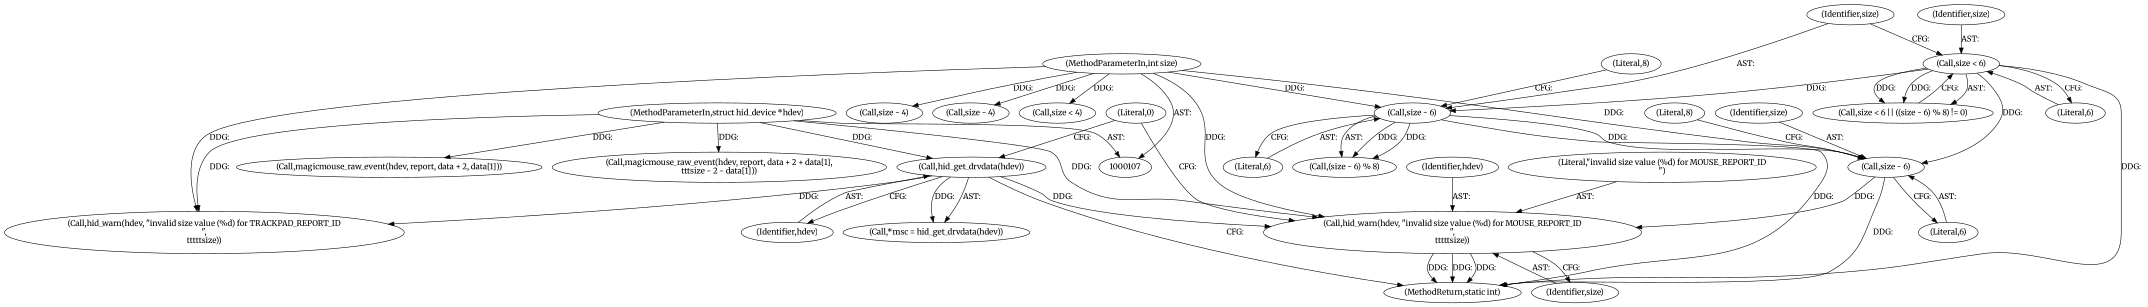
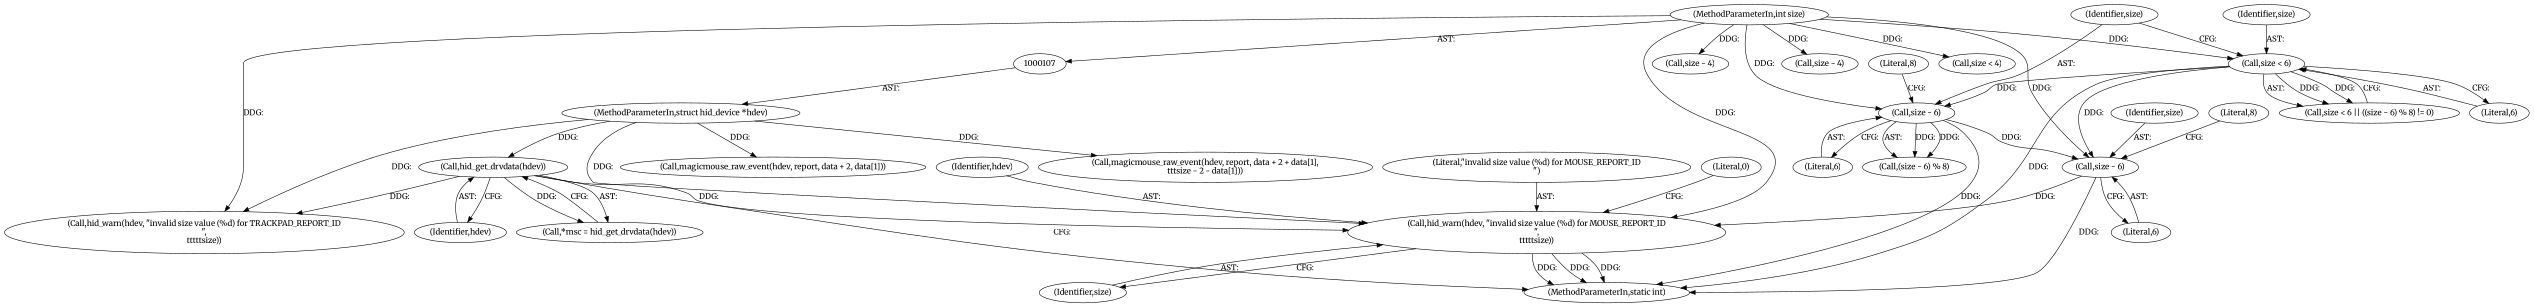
edge "(MethodParameterIn,int size)" -> "(Call,size < 6)": added, label "DDG:"
edge "(MethodParameterIn,struct hid_device *hdev)" -> "1000107": reversed
edge "(Literal,0)" -> "(Call,hid_get_drvdata(hdev))": now "(Call,*msc = hid_get_drvdata(hdev))" -> "(Call,hid_get_drvdata(hdev))"
node "(MethodReturn,static int)": label "(MethodReturn,static int)" -> "(MethodParameterIn,static int)"
